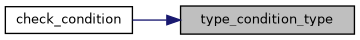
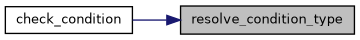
node "type_condition_type": label "type_condition_type" -> "resolve_condition_type"
